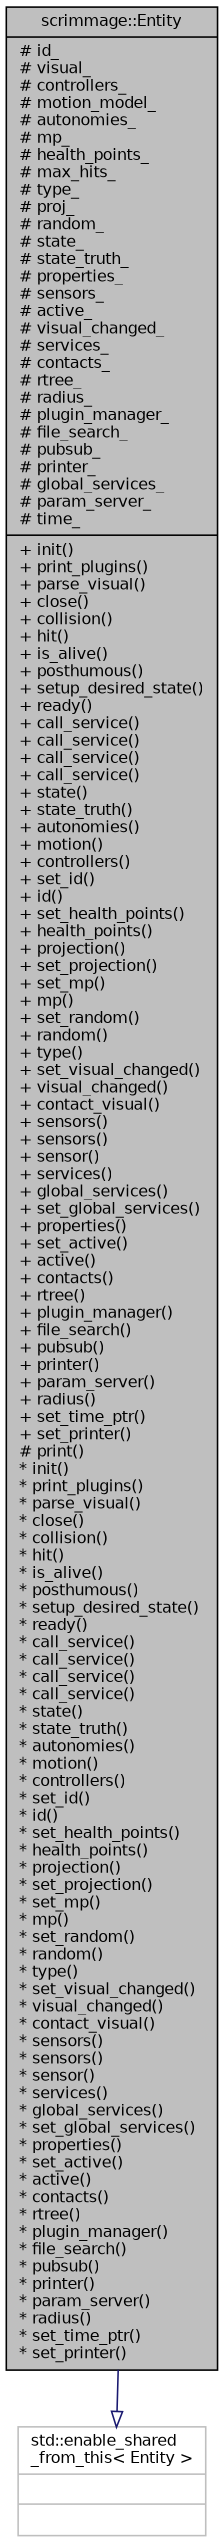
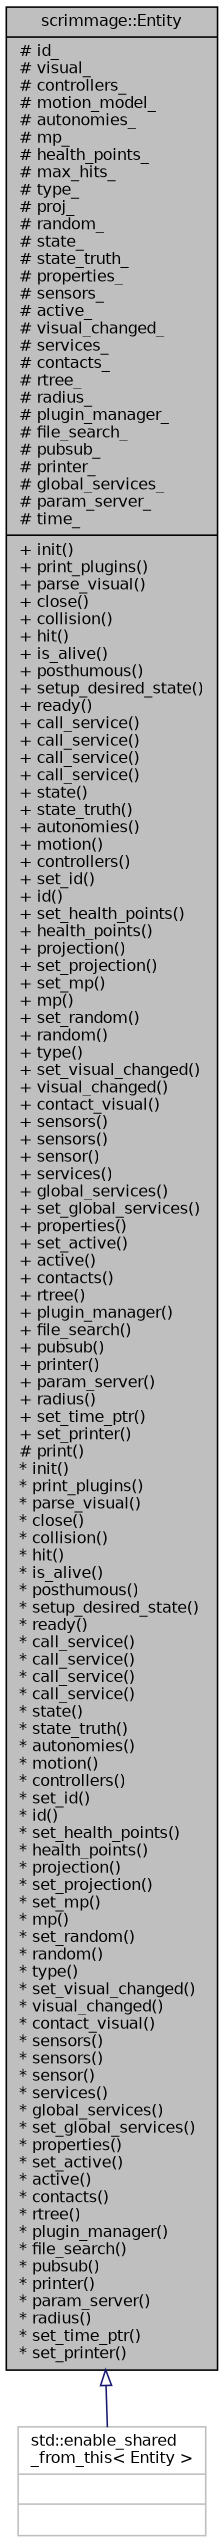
edge "scrimmage::Entity" -> "std::enable_shared": reversed
